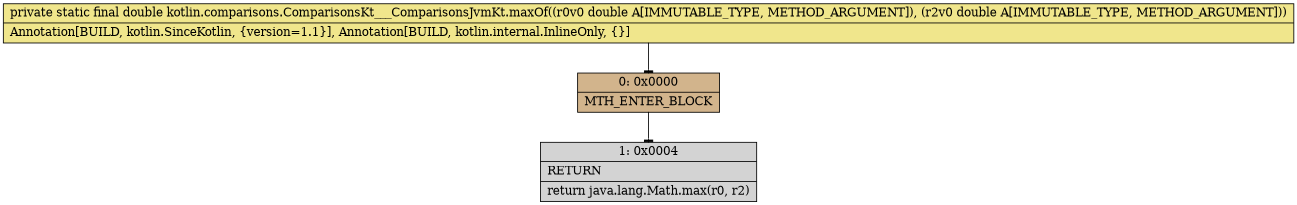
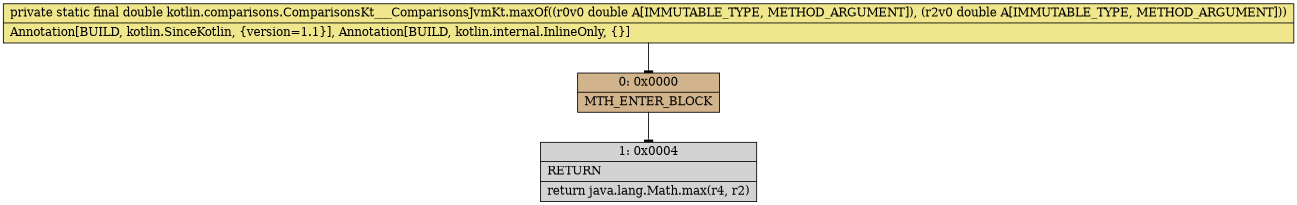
node "1: 0x0004": text "return java.lang.Math.max(r0, r2)" -> "return java.lang.Math.max(r4, r2)"
